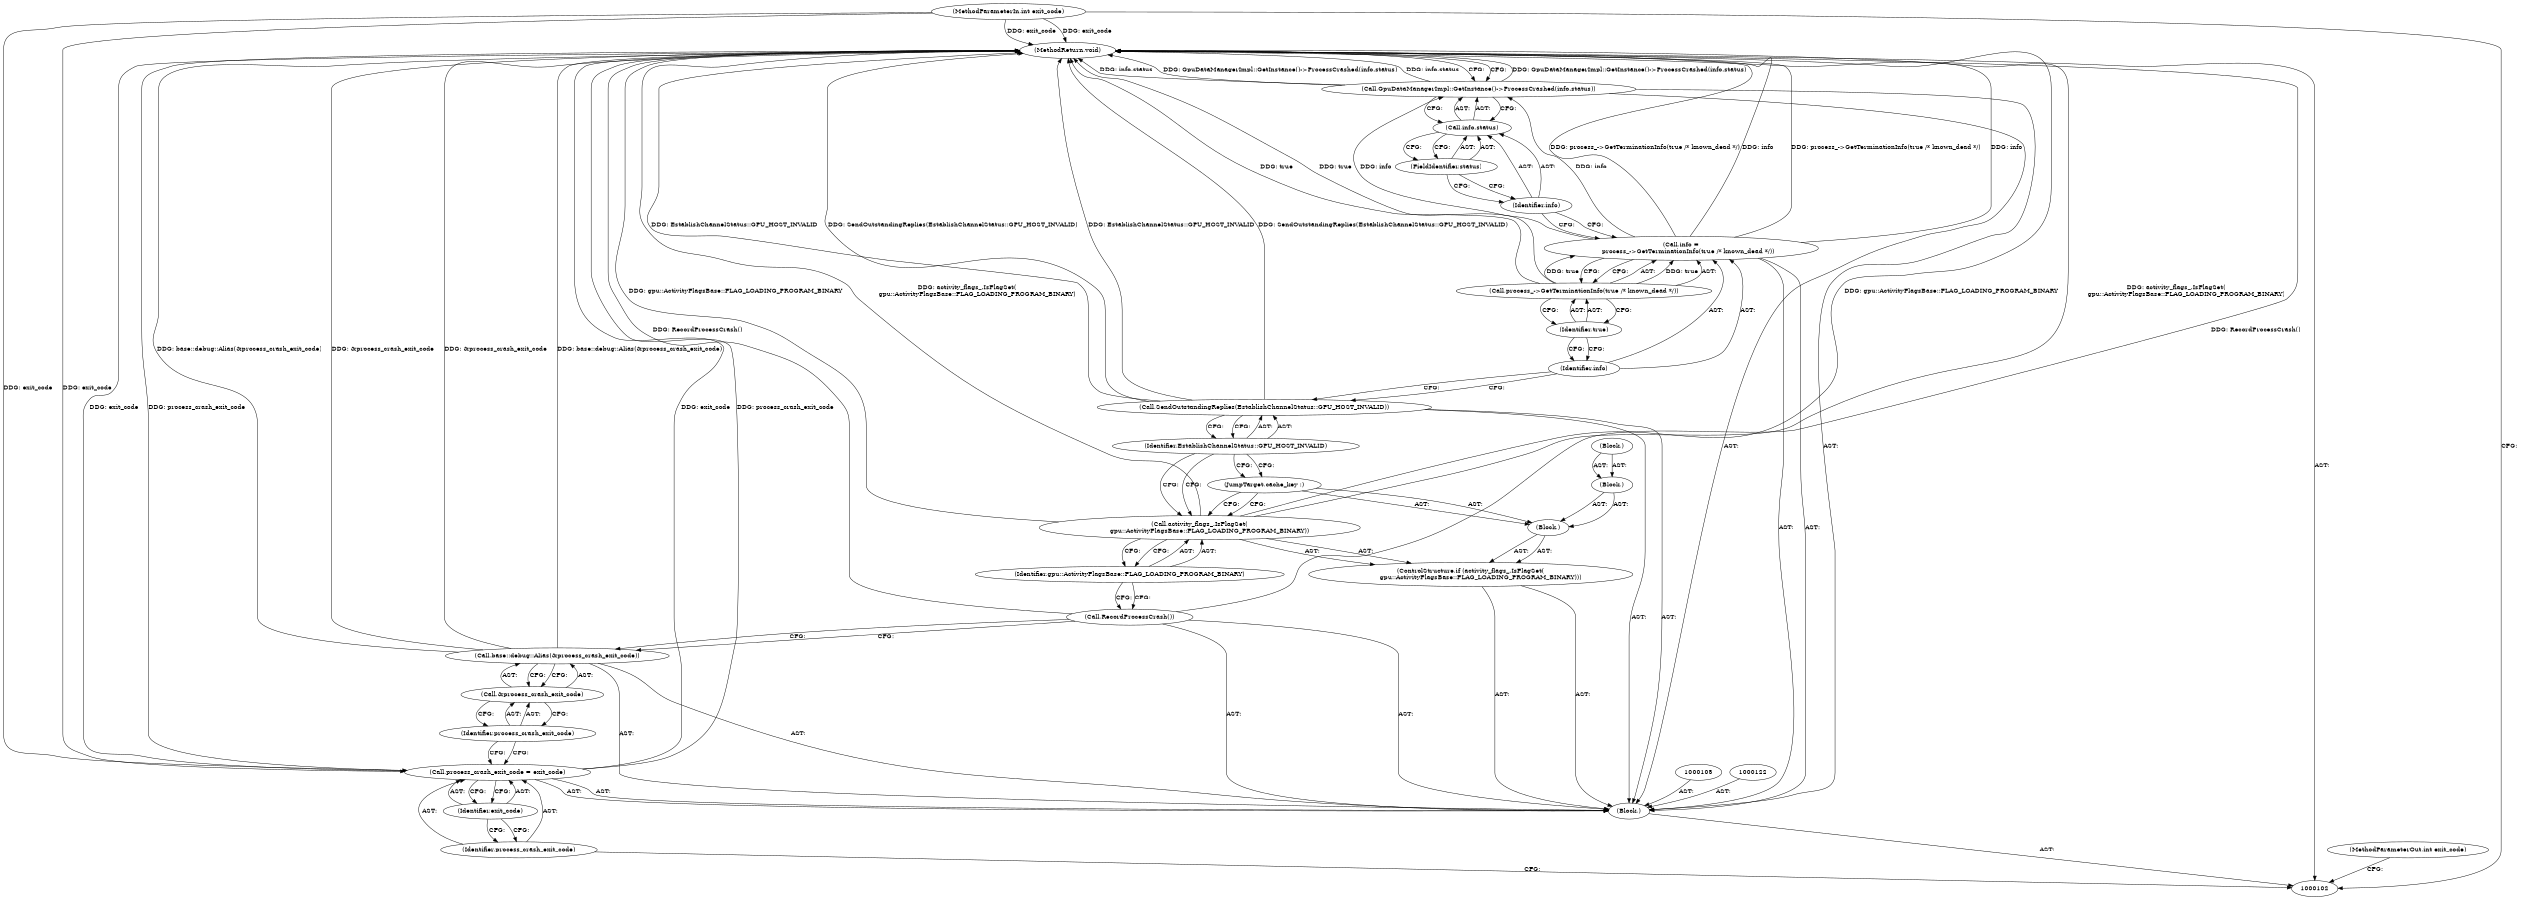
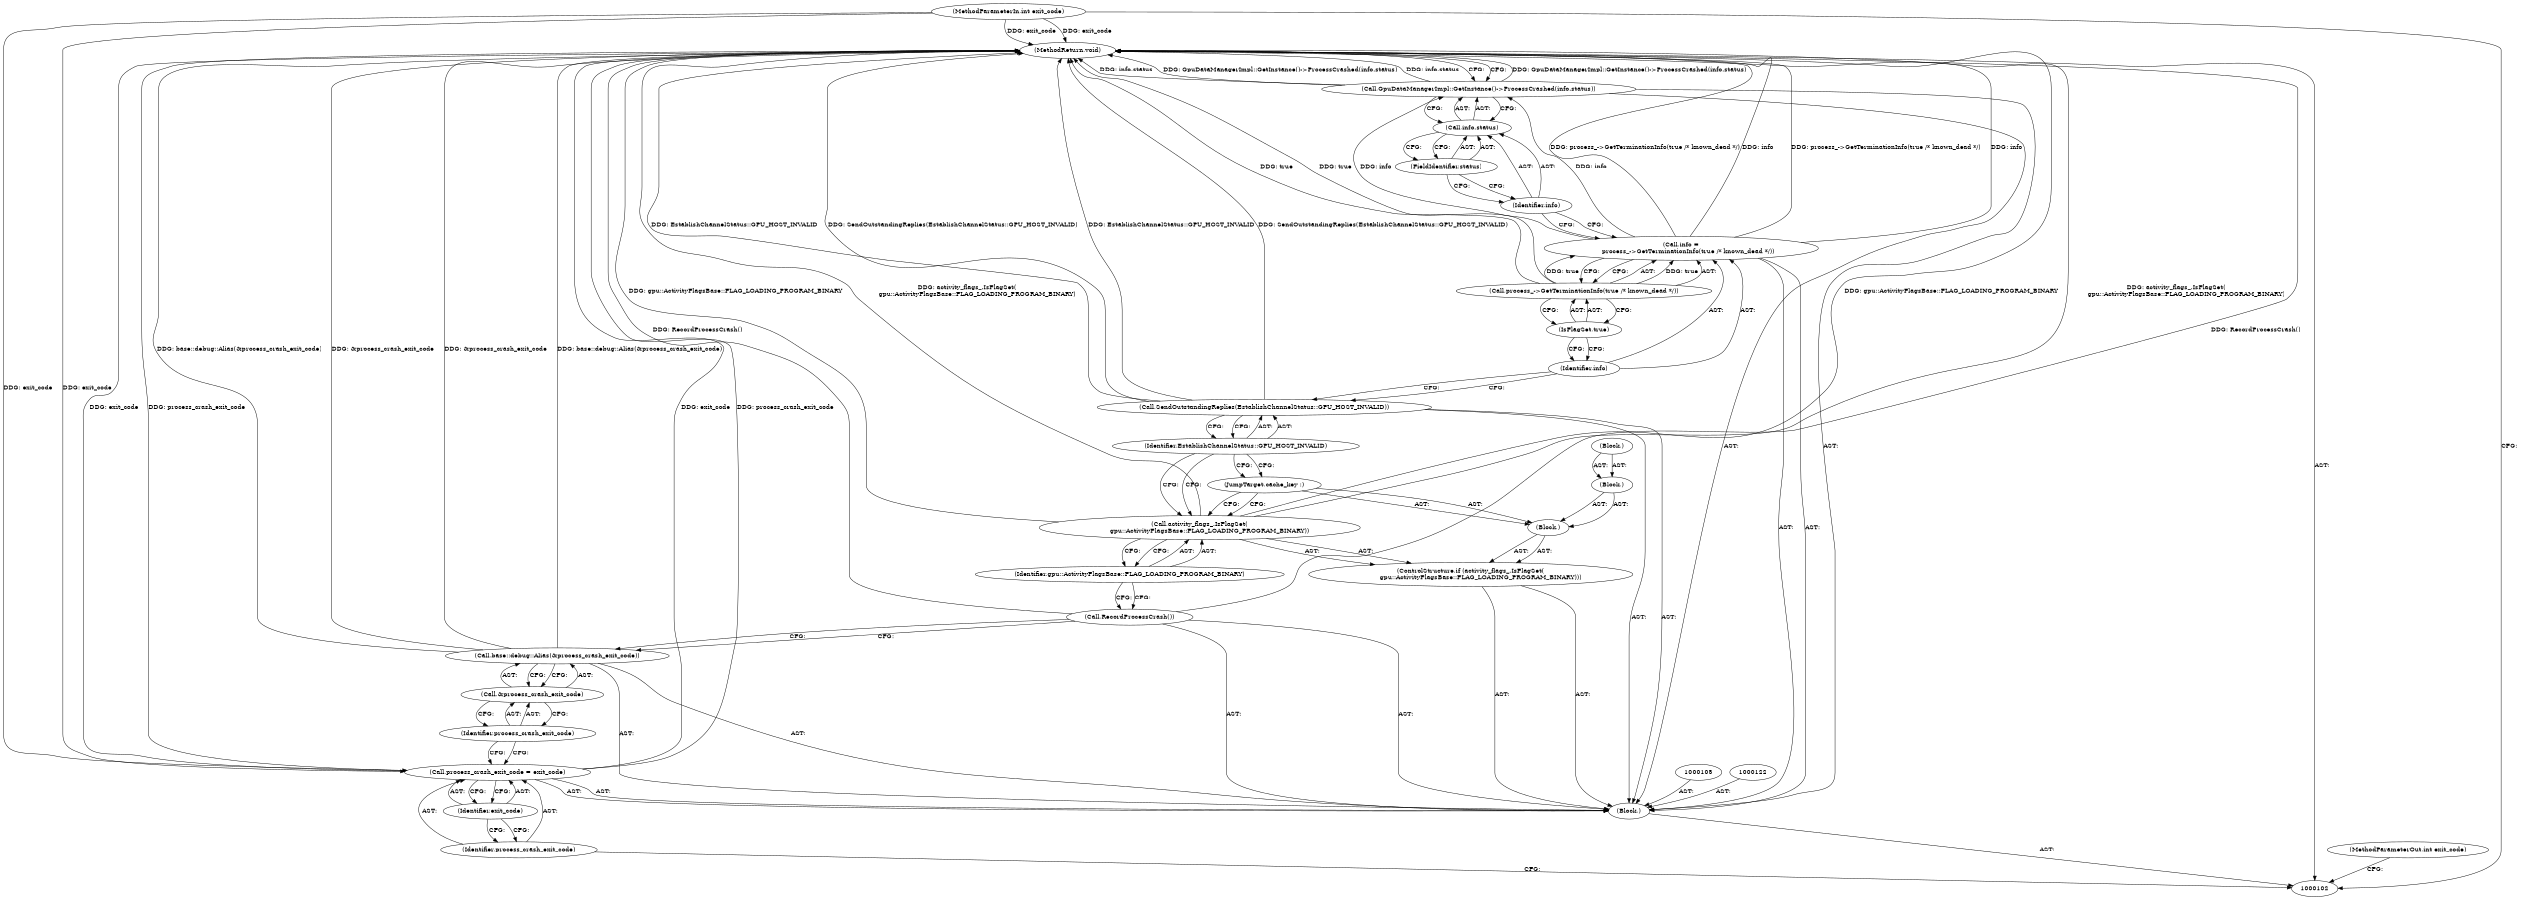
node "(Identifier,true)": label "(Identifier,true)" -> "(IsFlagSet,true)"
